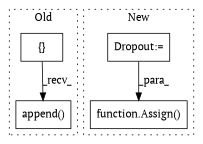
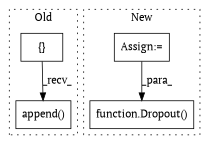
node "Dropout:=": label "Dropout:=" -> "Assign:="
node "function.Assign()": label "function.Assign()" -> "function.Dropout()"
